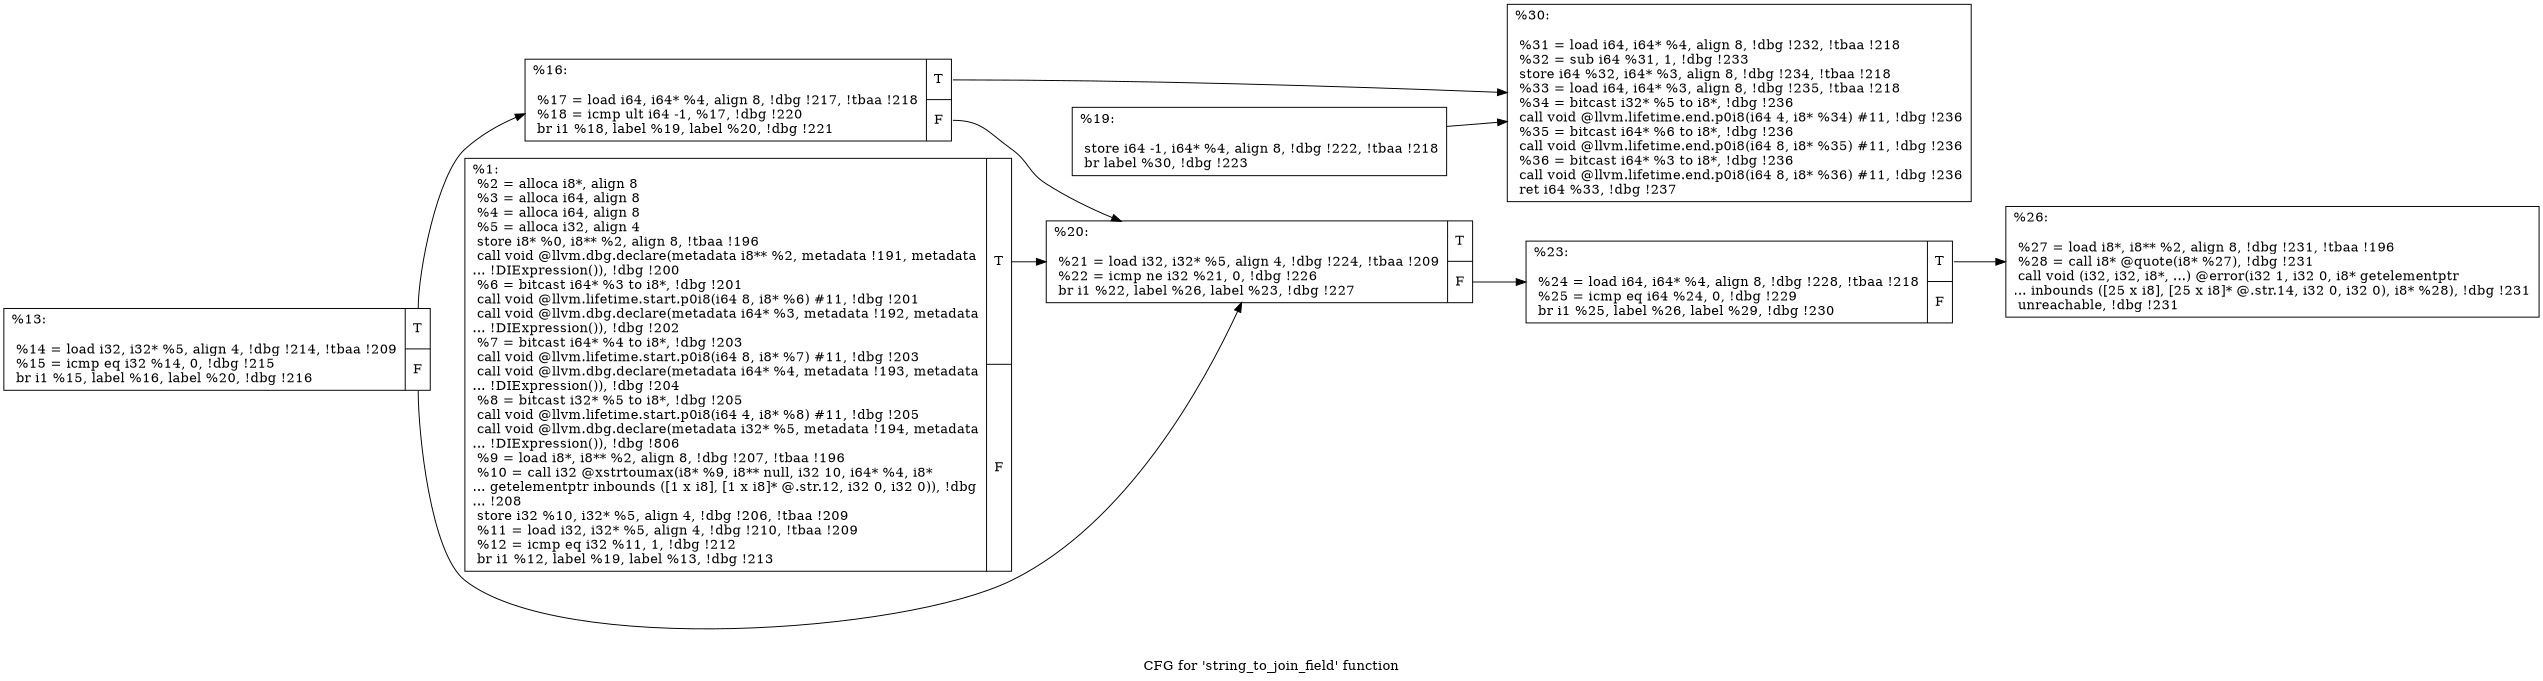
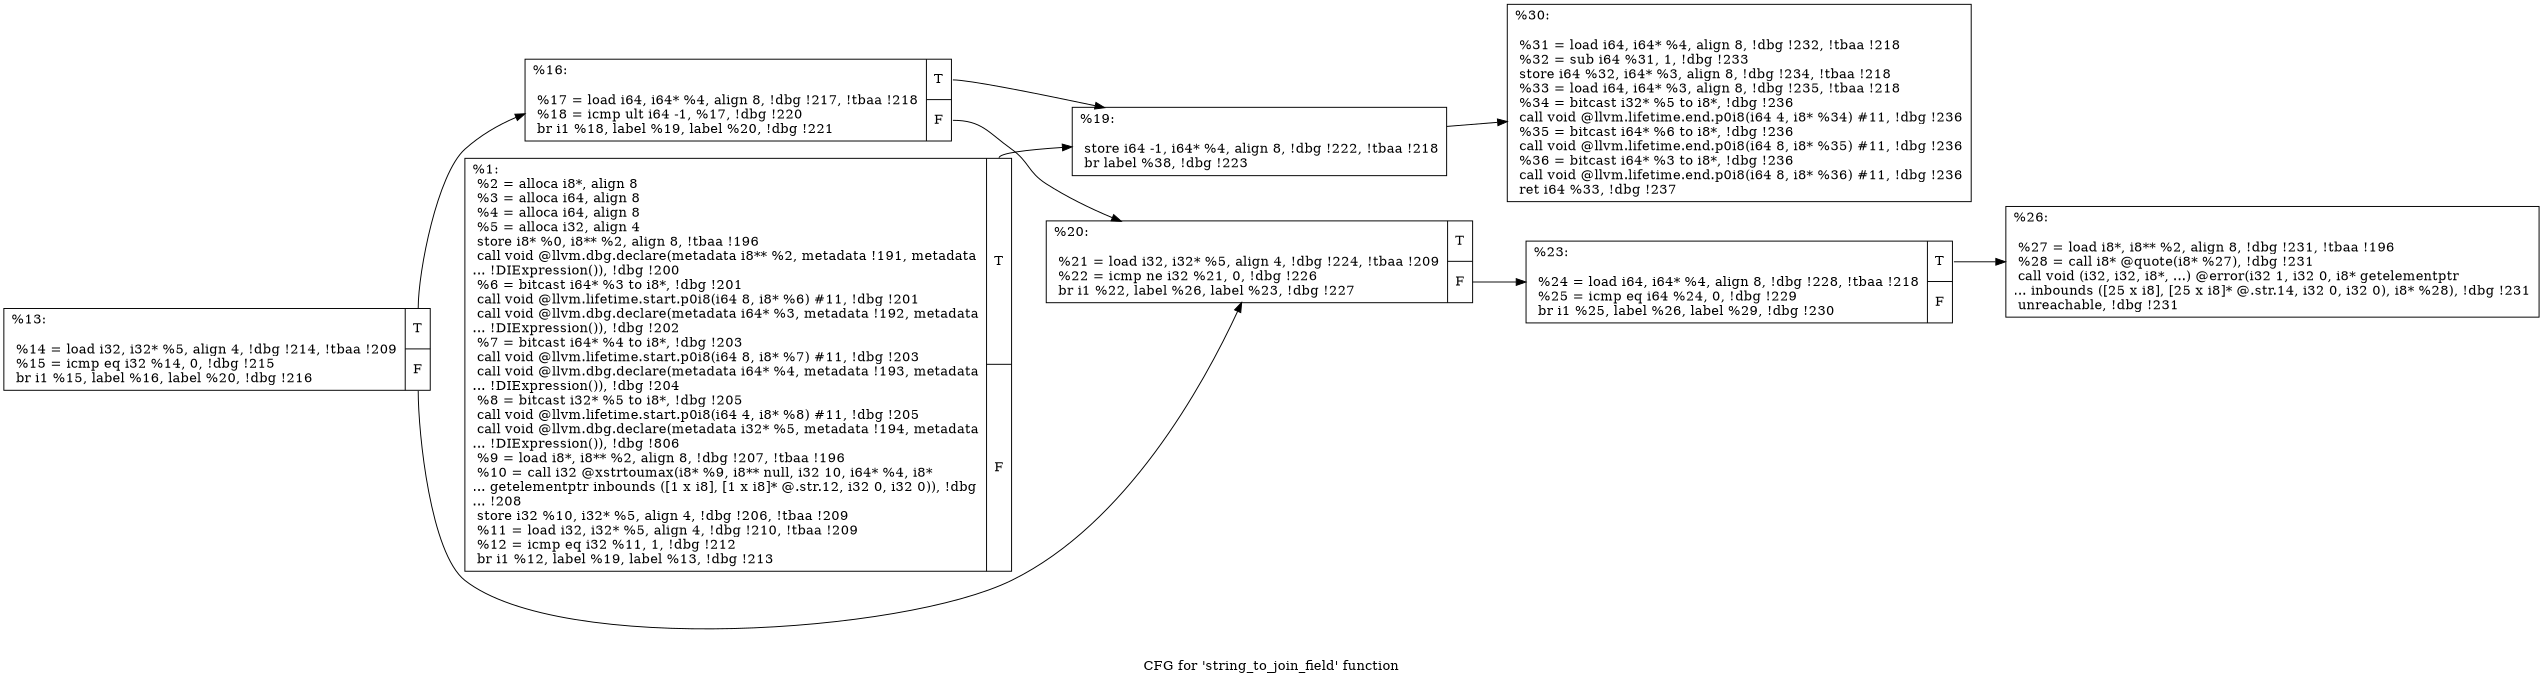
edge "%16:" -> "%30:": now "%16:" -> "%19:"
node "%19:": text "br label %30, !dbg !223" -> "br label %38, !dbg !223"
edge "%1:" -> "%20:": now "%1:" -> "%19:"
